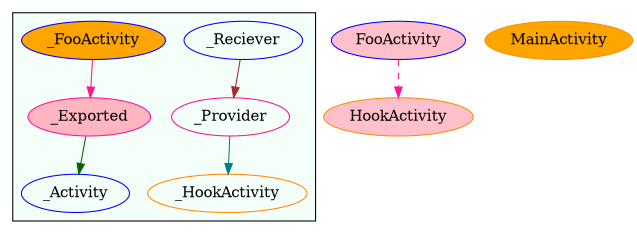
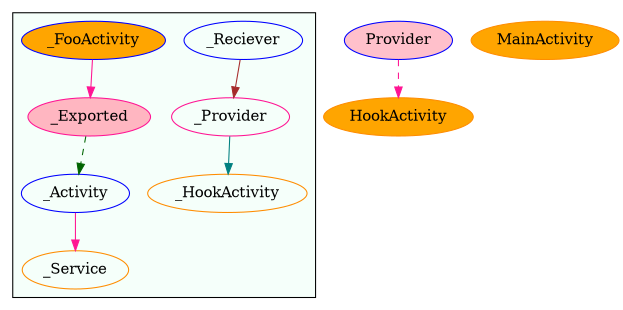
node "FooActivity": label "FooActivity" -> "Provider"
node "HookActivity": fillcolor pink -> orange
edge "_Exported" -> "_Activity": style solid -> dashed
node "_Service": added
